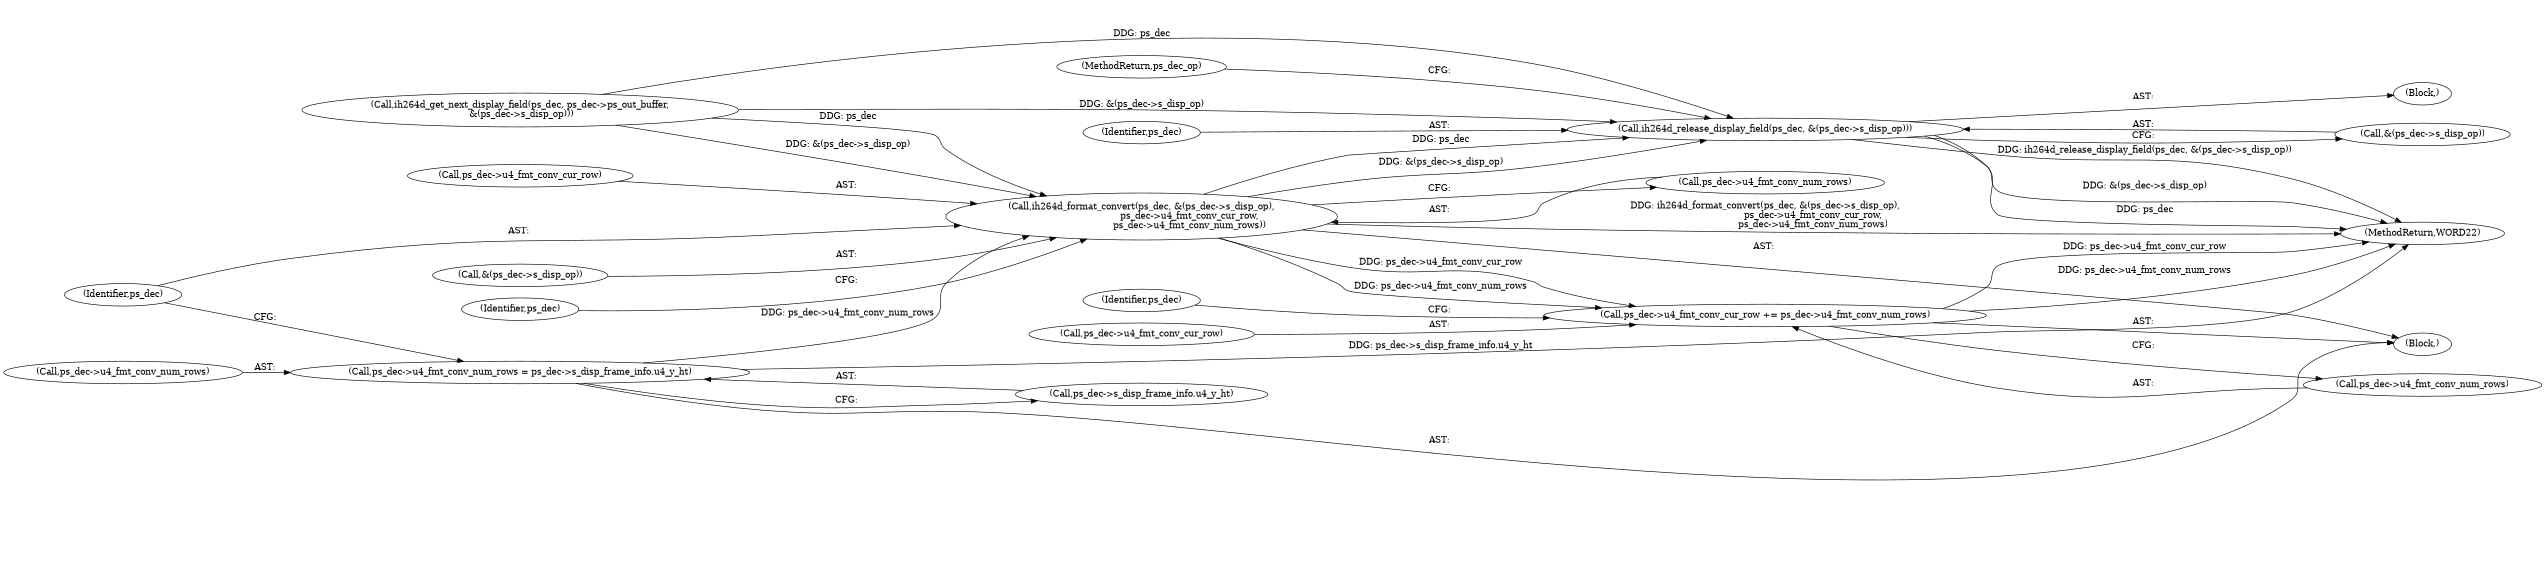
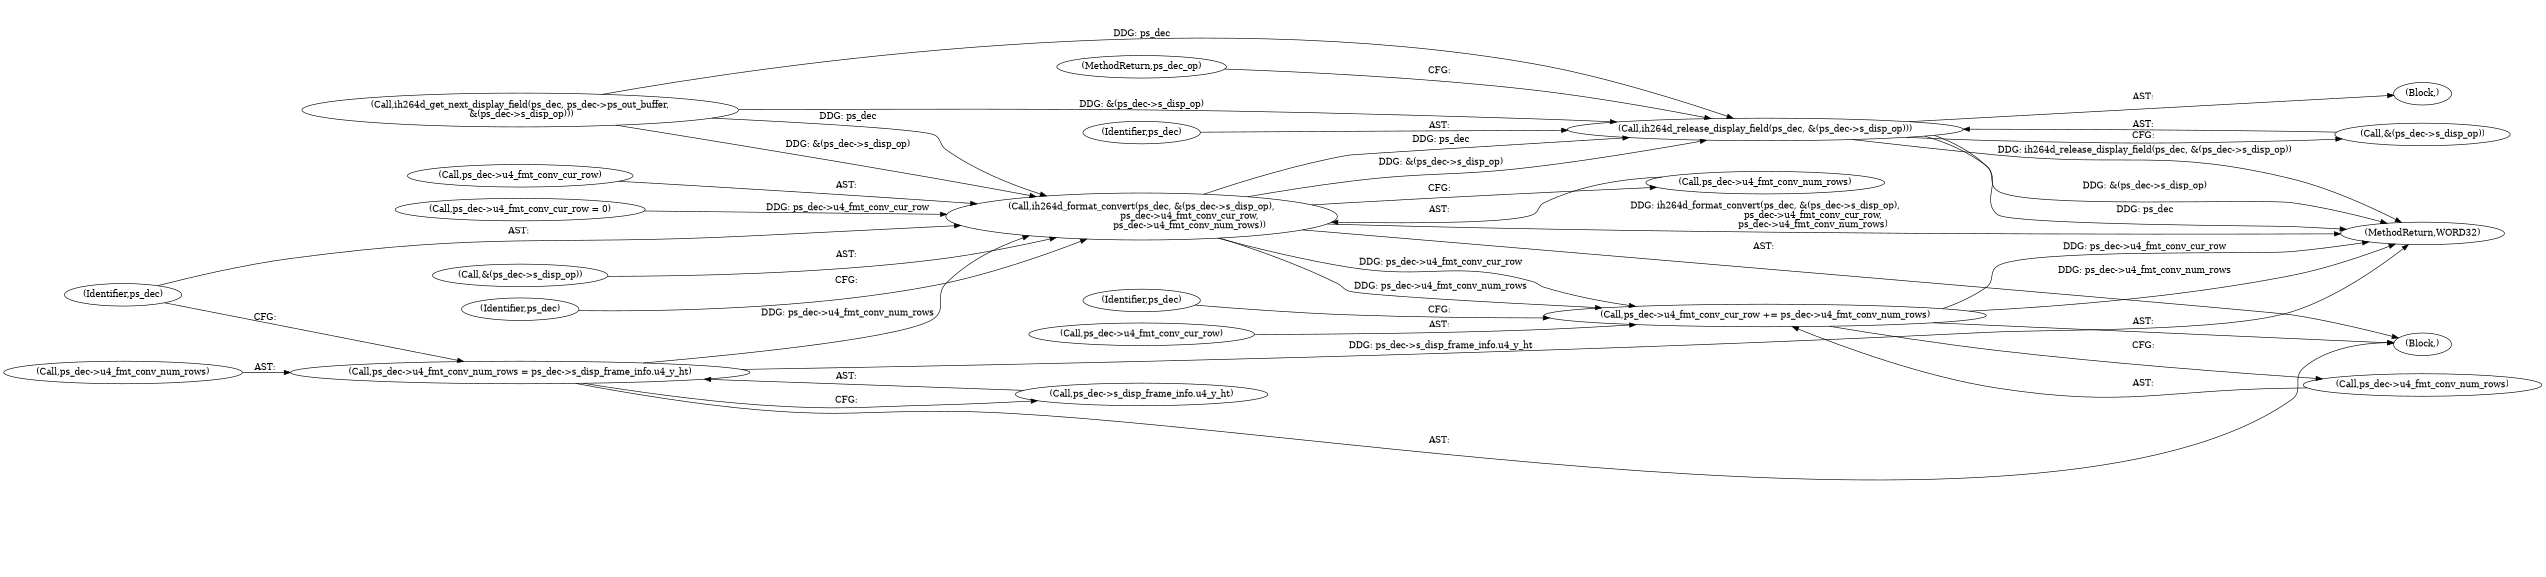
node "(Call,ps_dec->u4_fmt_conv_cur_row = 0)": added
node "(MethodReturn,WORD22)": label "(MethodReturn,WORD22)" -> "(MethodReturn,WORD32)"
